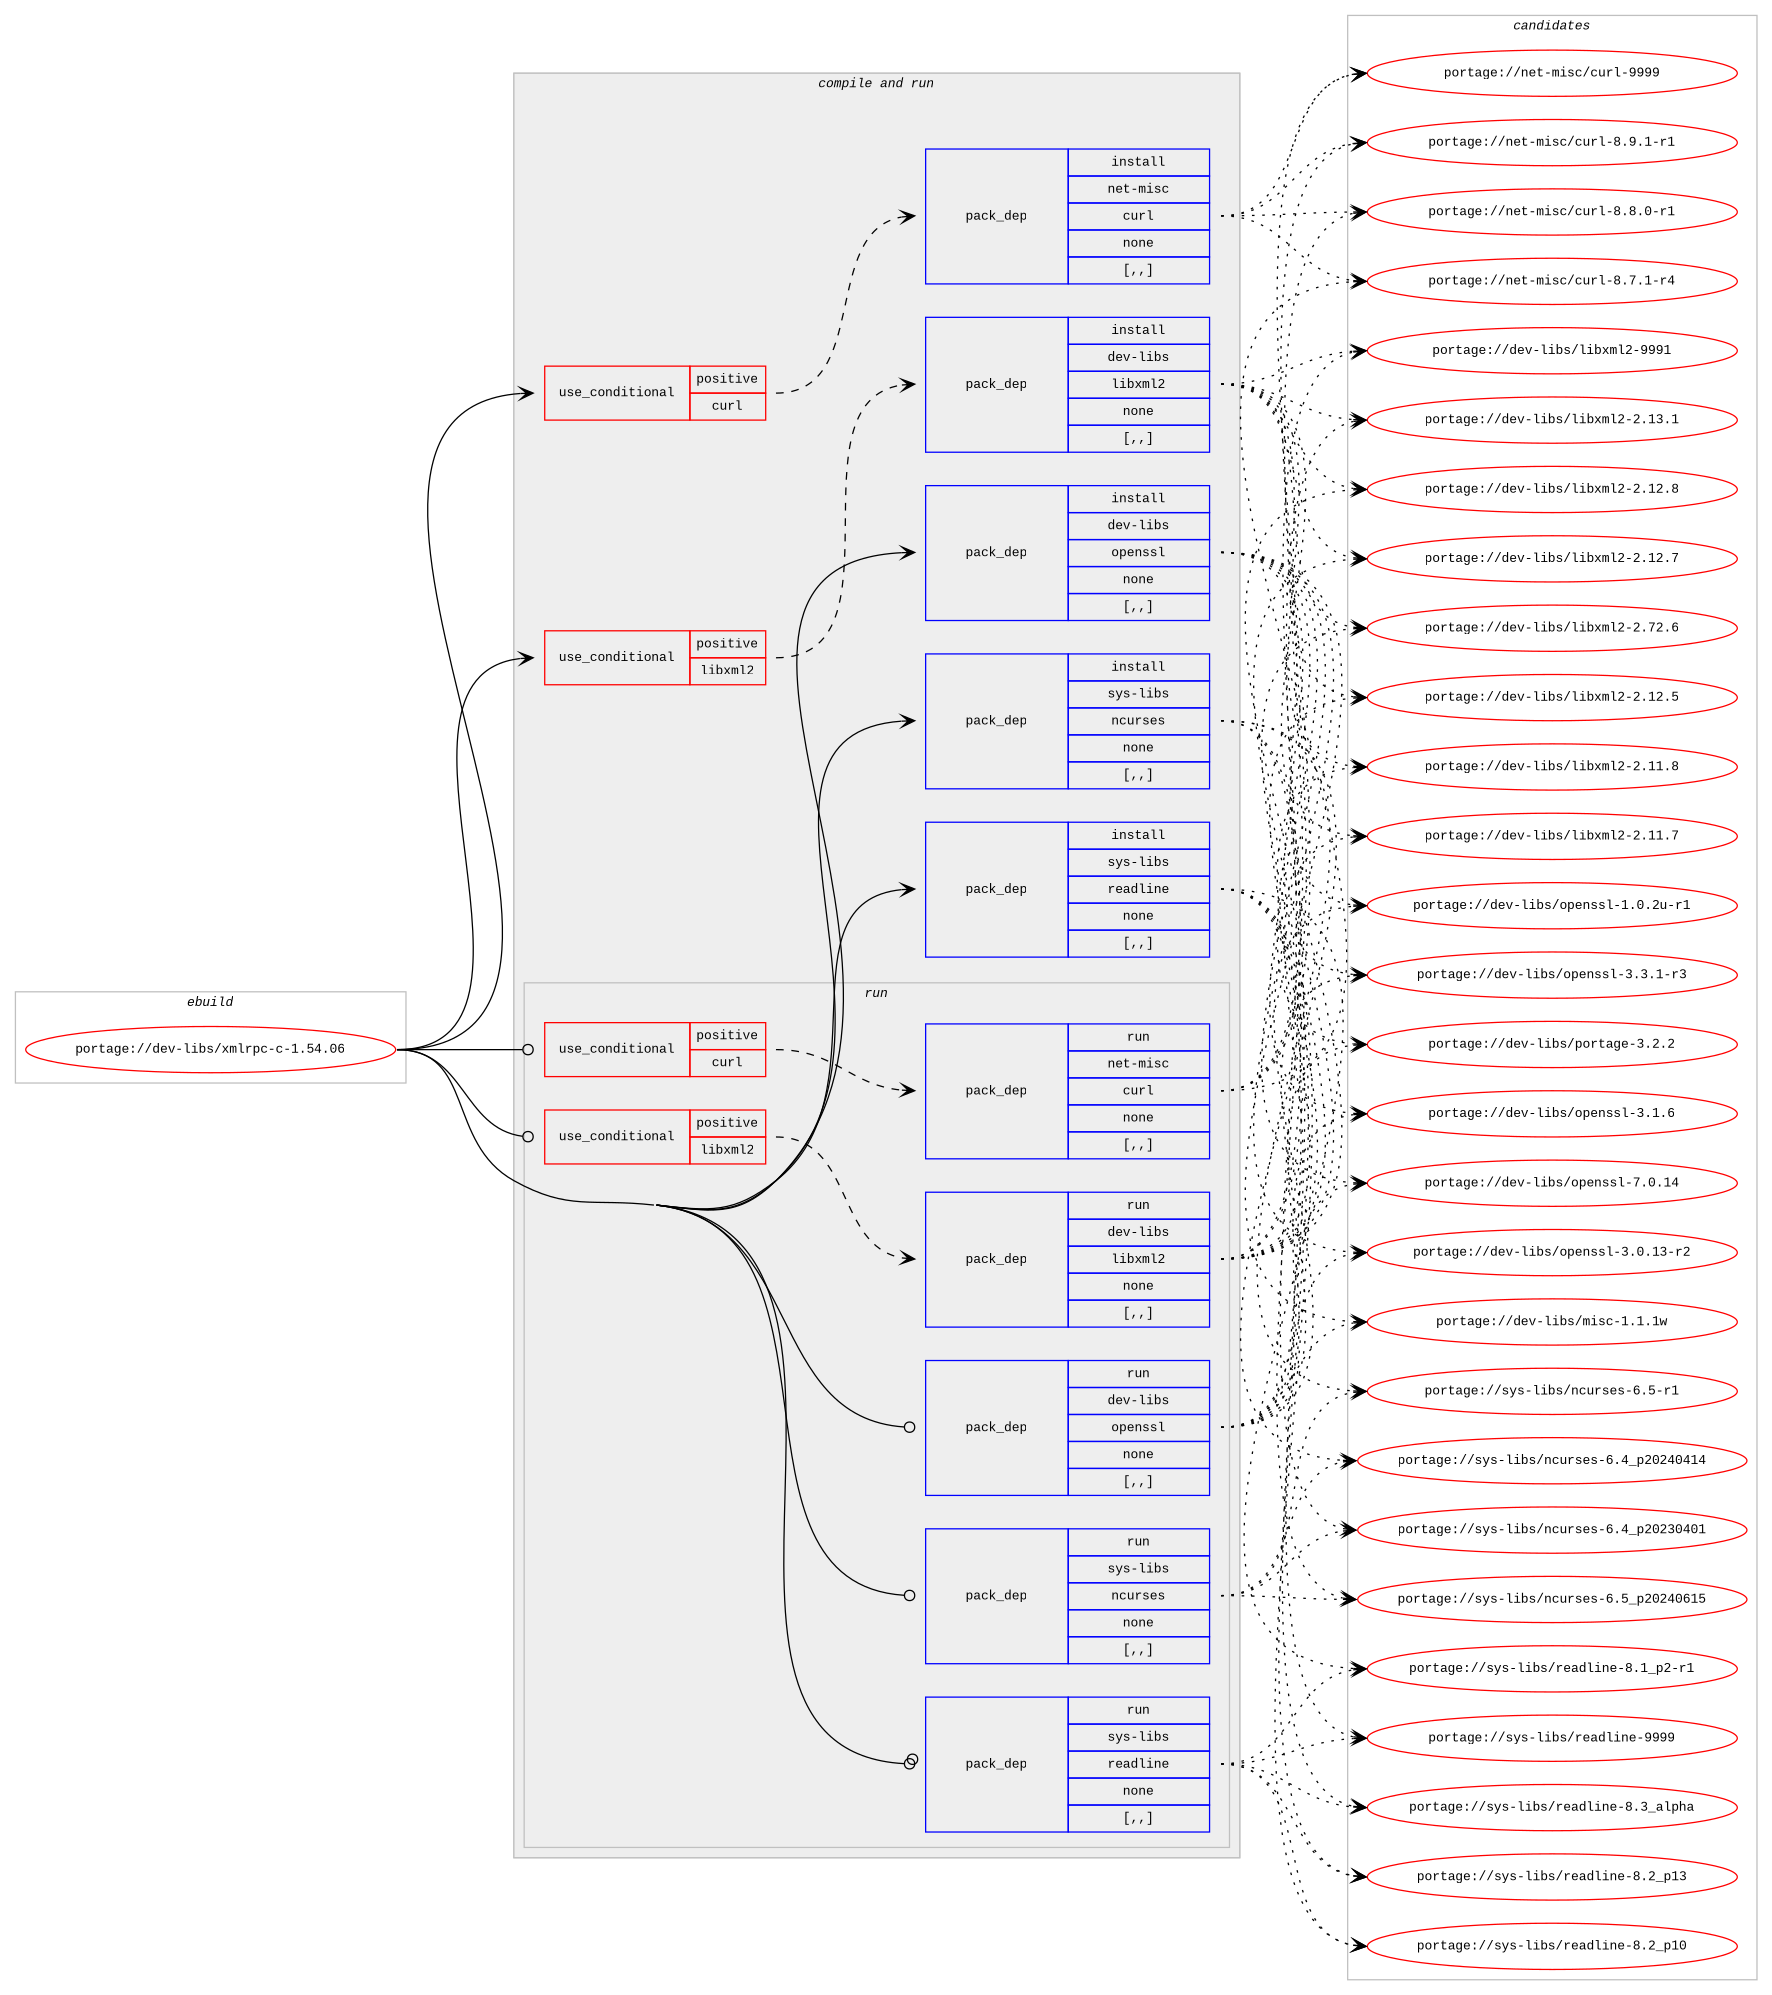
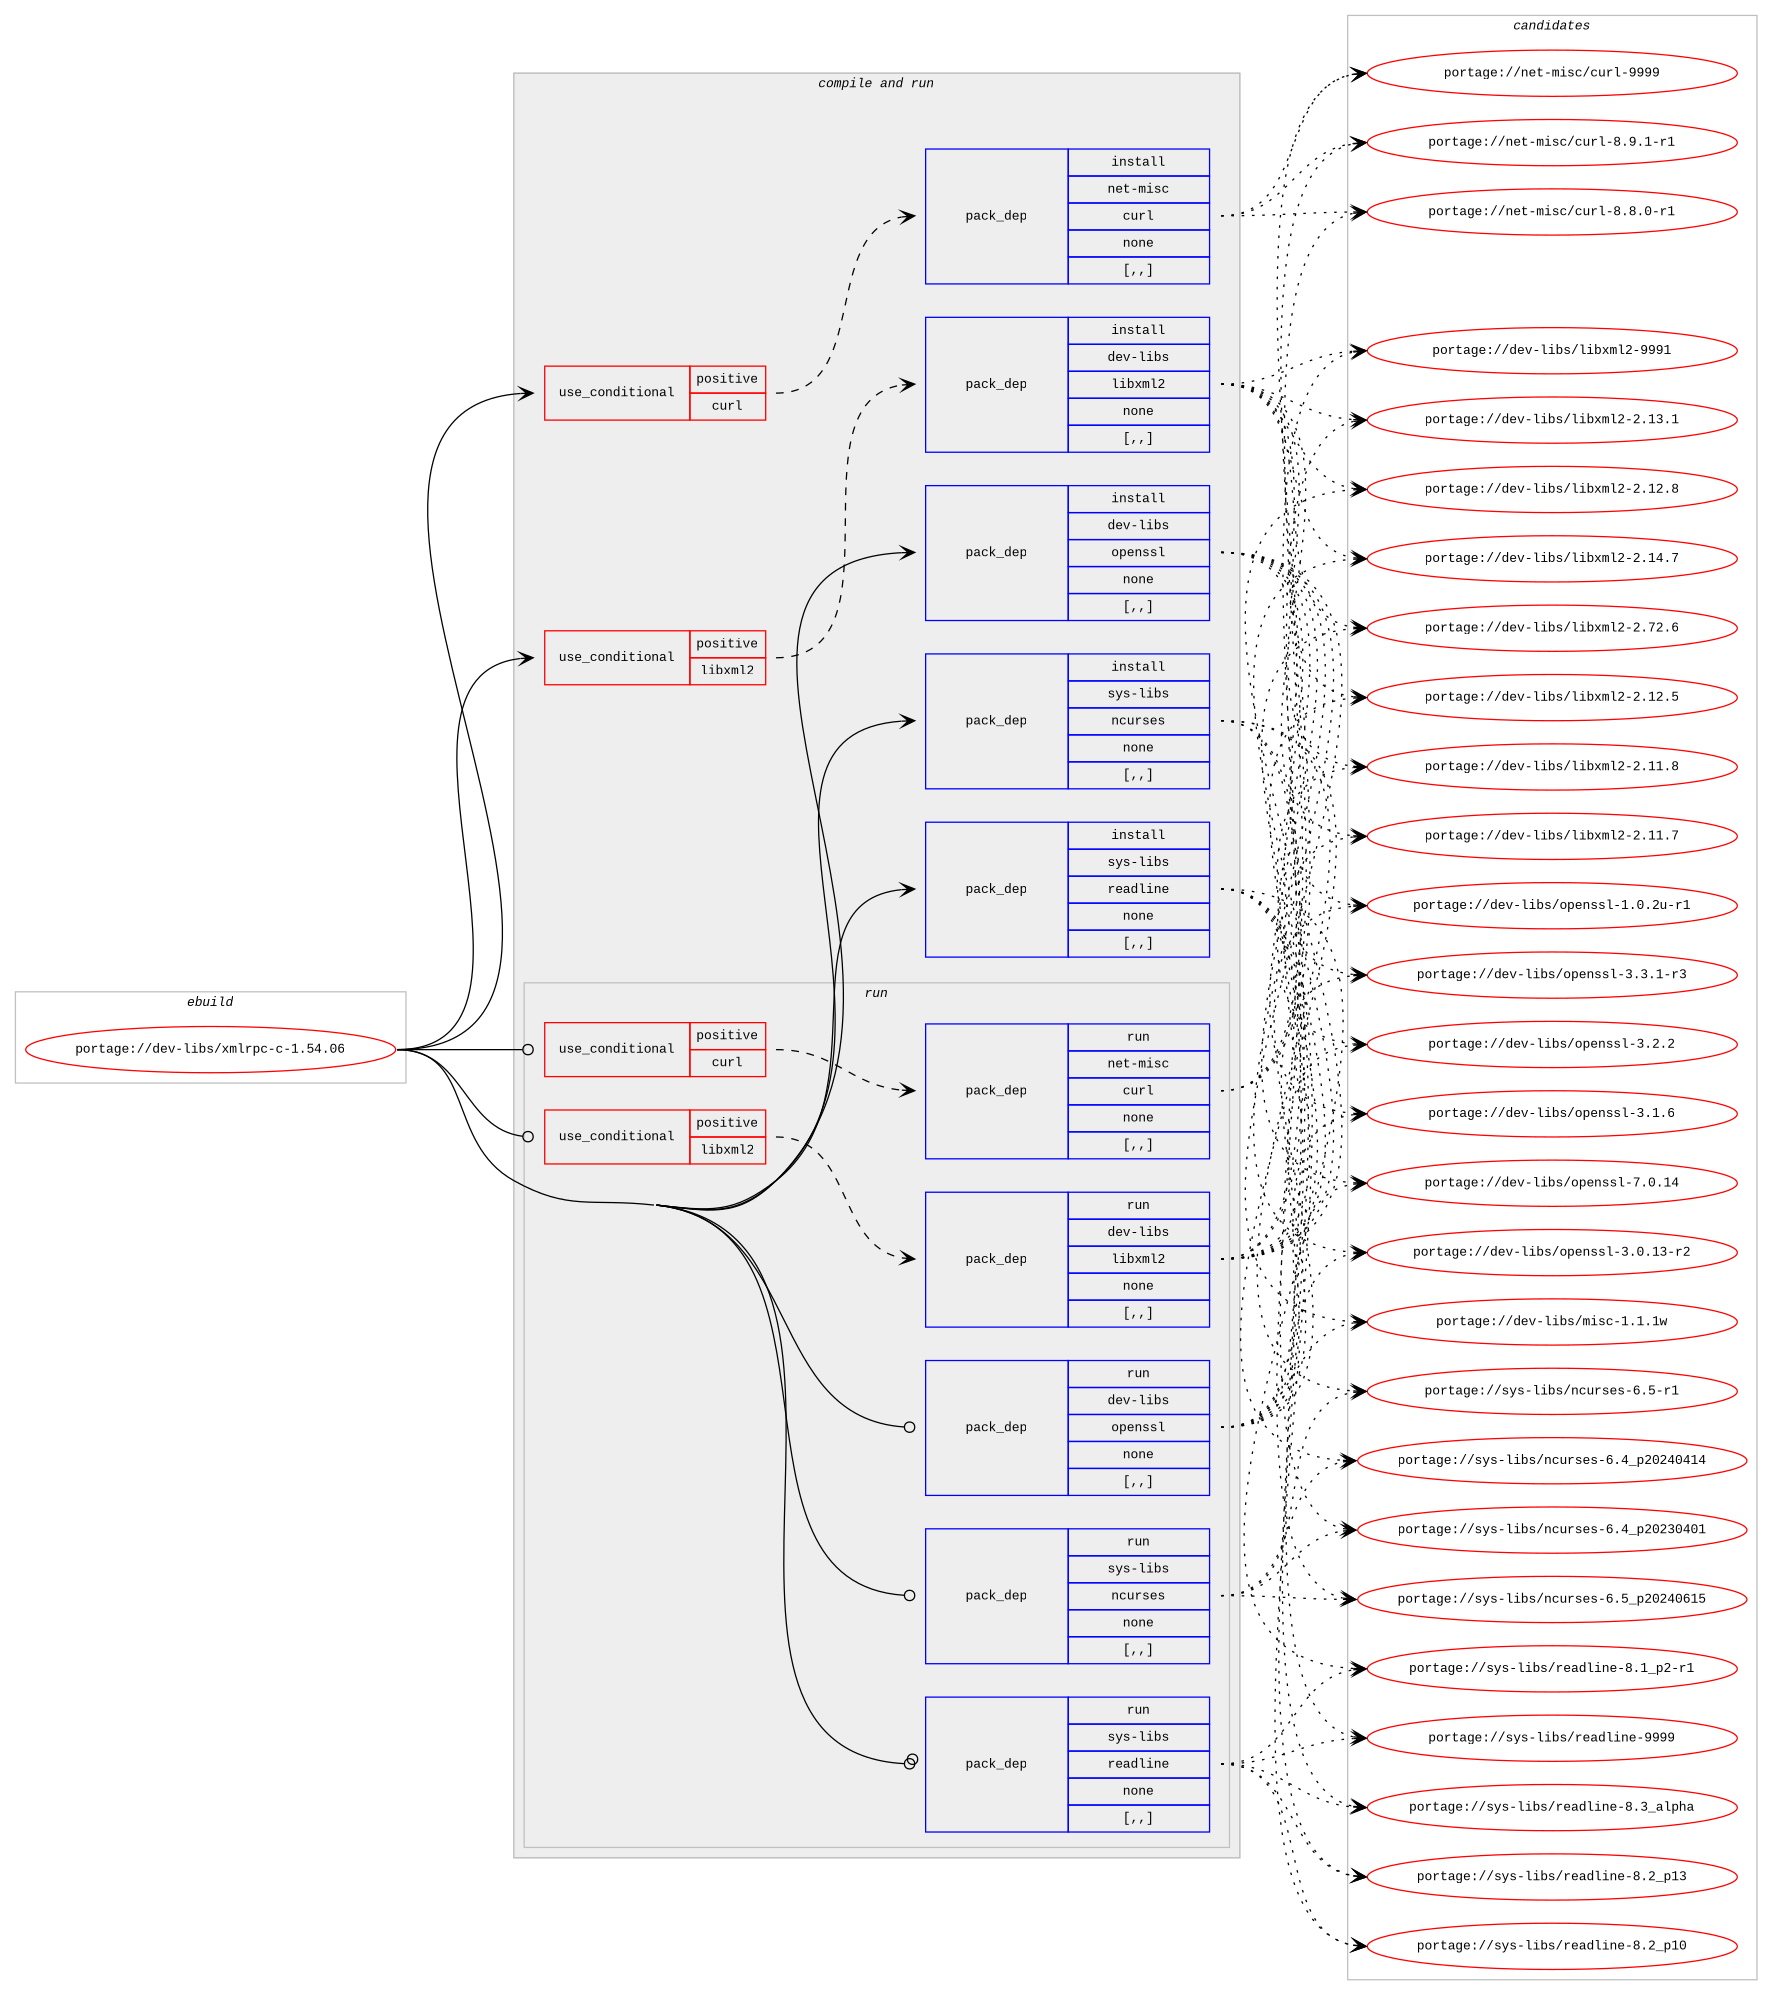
node "portage://net-misc/curl-8.7.1-r4": removed
node "portage://dev-libs/libxml2-2.12.7": label "portage://dev-libs/libxml2-2.12.7" -> "portage://dev-libs/libxml2-2.14.7"
node "portage://dev-libs/portage-3.2.2": label "portage://dev-libs/portage-3.2.2" -> "portage://dev-libs/openssl-3.2.2"
